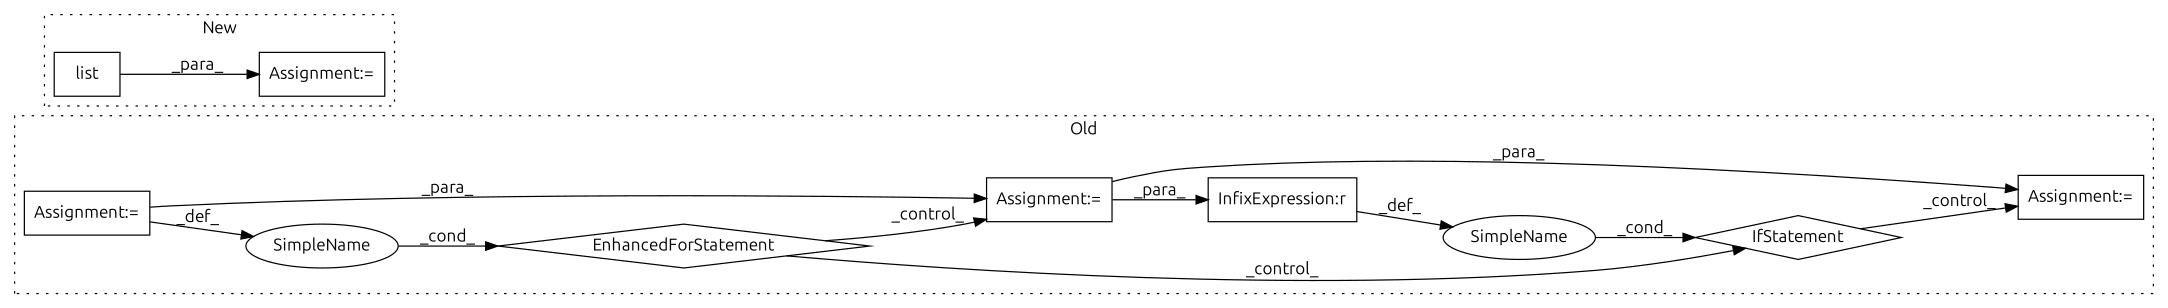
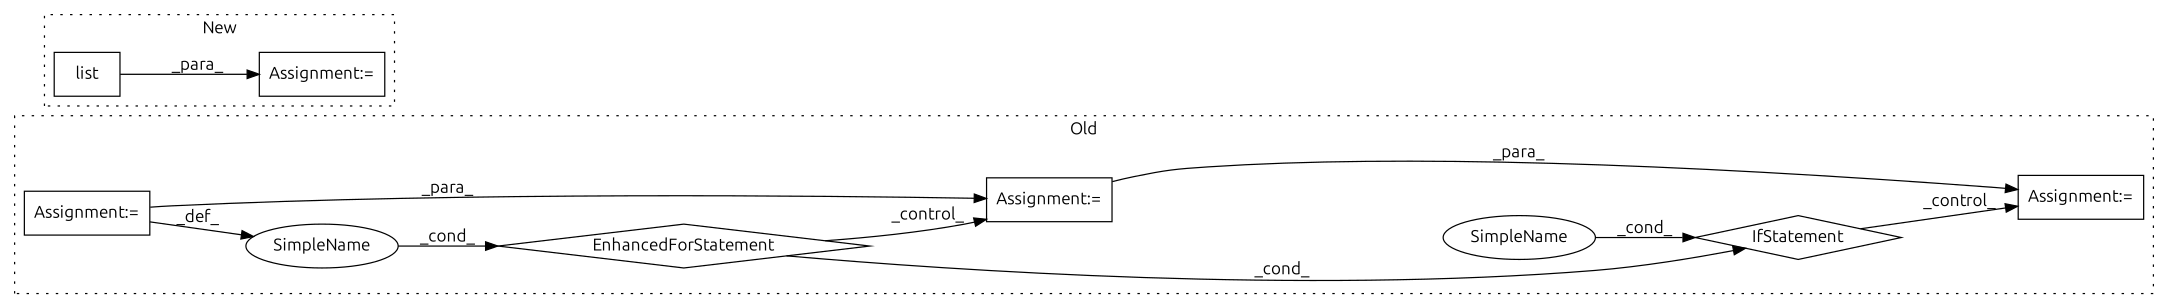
node "InfixExpression:r": removed
edge "EnhancedForStatement" -> "IfStatement": label "_control_" -> "_cond_"
